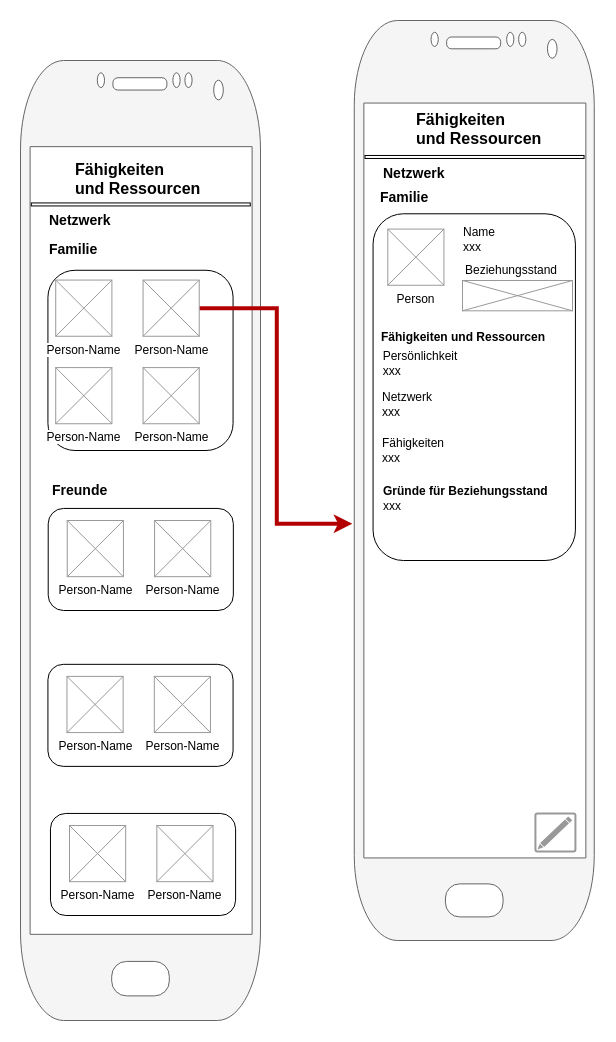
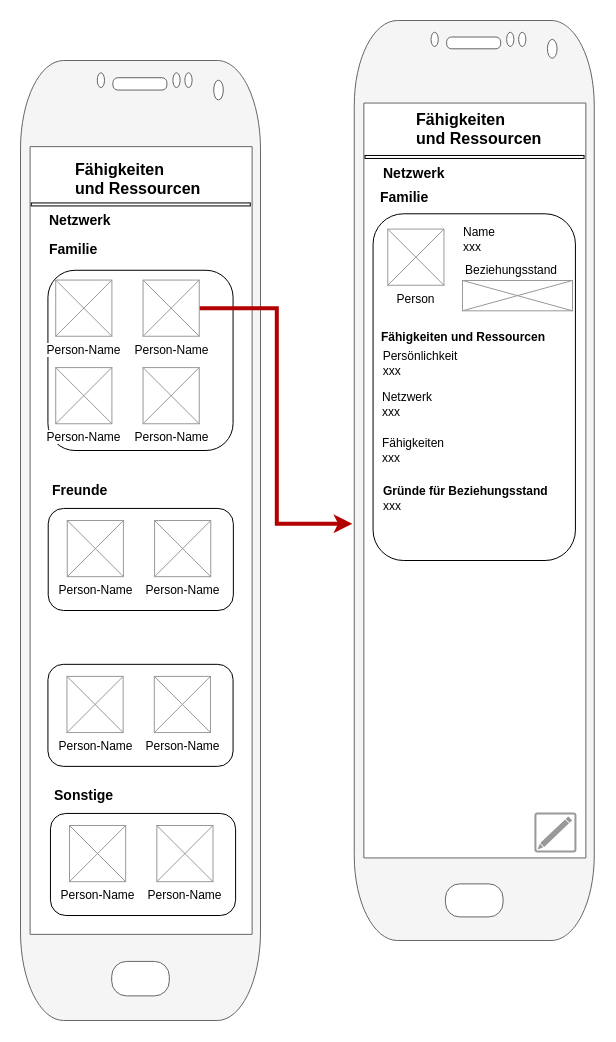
node "Sonstige": added
